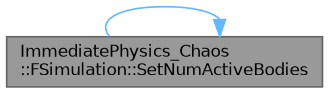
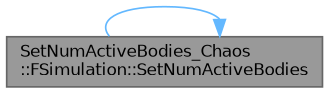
node "ImmediatePhysics_Chaos ::FSimulation::SetNumActiveBodies": label "ImmediatePhysics_Chaos ::FSimulation::SetNumActiveBodies" -> "SetNumActiveBodies_Chaos ::FSimulation::SetNumActiveBodies"
